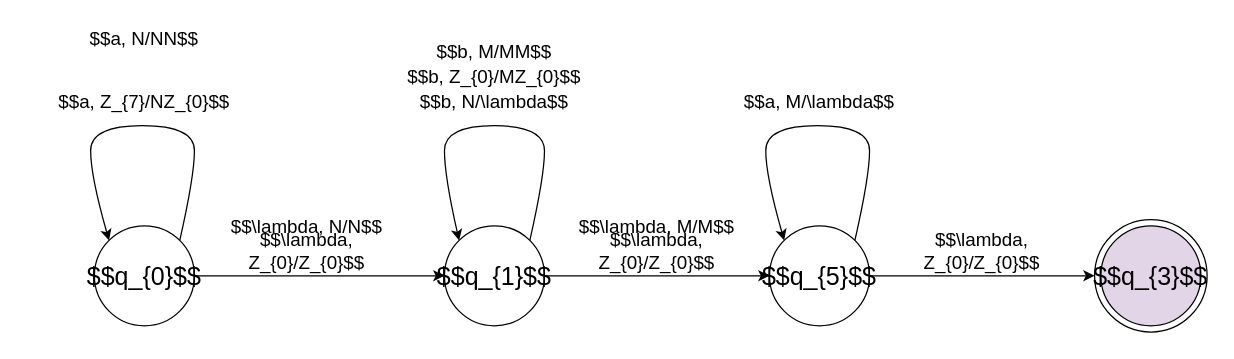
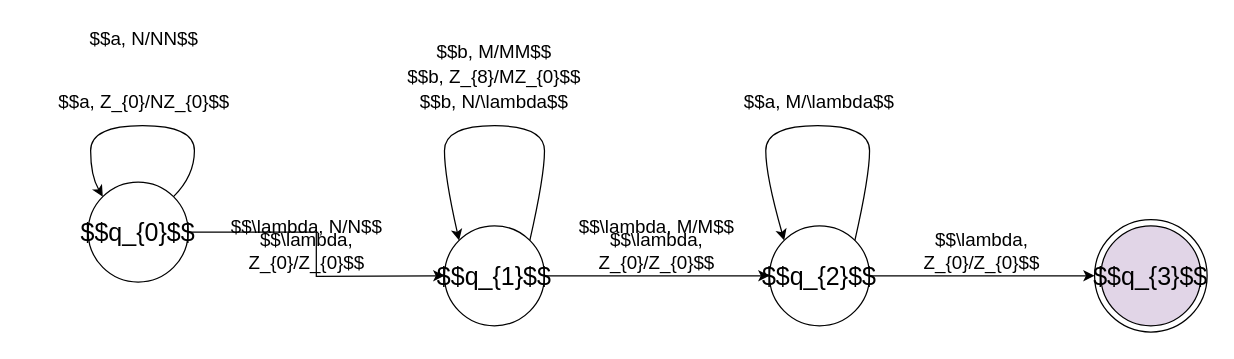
node "$$b, Z_{0}/MZ_{0}$$": label "$$b, Z_{0}/MZ_{0}$$" -> "$$b, Z_{8}/MZ_{0}$$"
node "$$a, Z_{7}/NZ_{0}$$": label "$$a, Z_{7}/NZ_{0}$$" -> "$$a, Z_{0}/NZ_{0}$$"
node "$$q_{0}$$": moved (144, 276) -> (138, 232)
node "$$q_{5}$$": label "$$q_{5}$$" -> "$$q_{2}$$"
